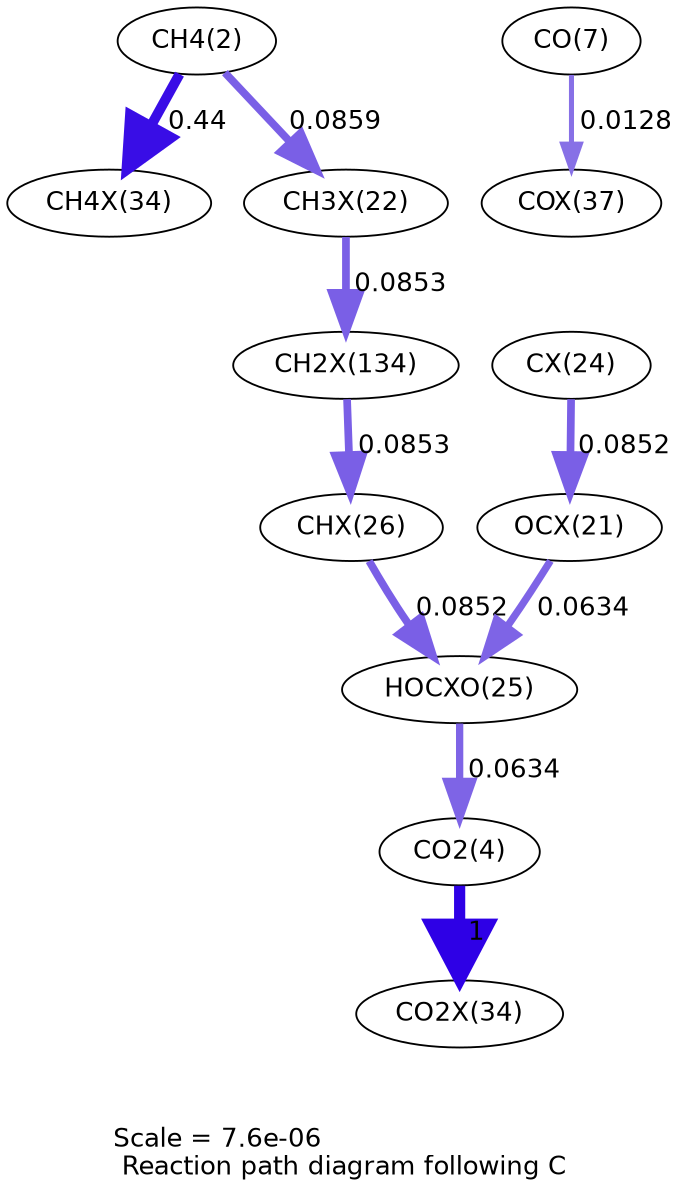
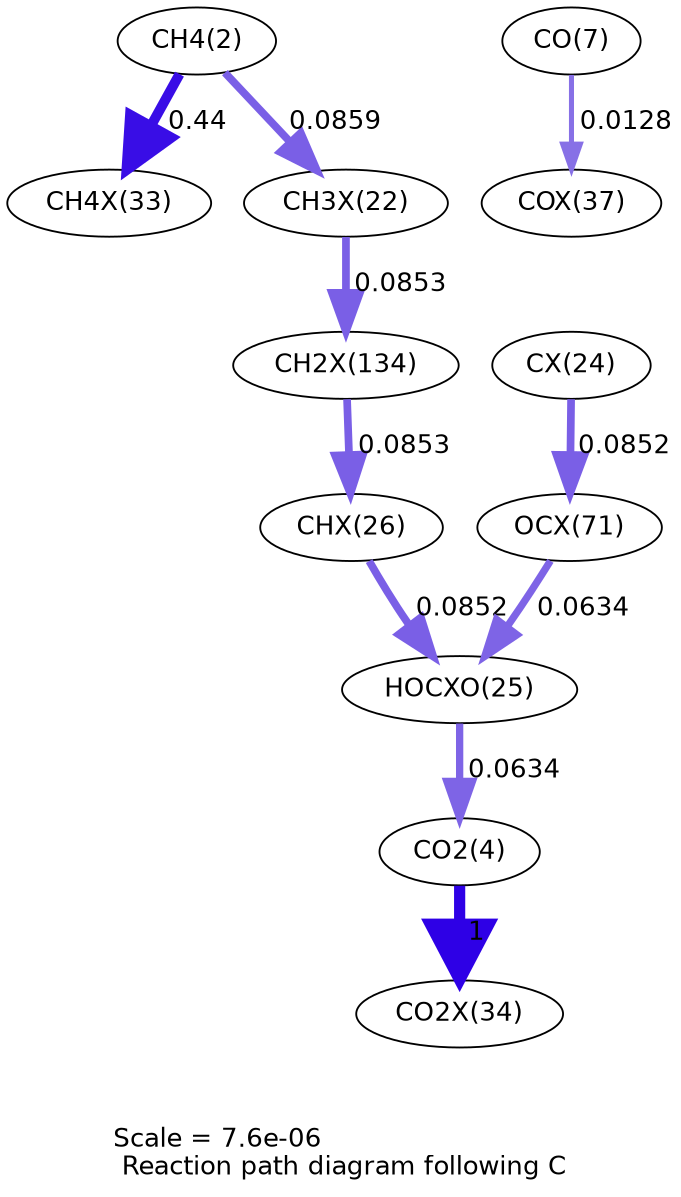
node "CH4X(34)": label "CH4X(34)" -> "CH4X(33)"
node "OCX(21)": label "OCX(21)" -> "OCX(71)"
